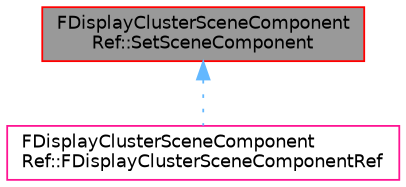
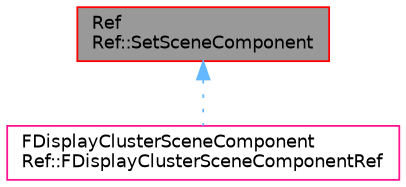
node "FDisplayClusterSceneComponent Ref::SetSceneComponent": label "FDisplayClusterSceneComponent Ref::SetSceneComponent" -> "Ref Ref::SetSceneComponent"
